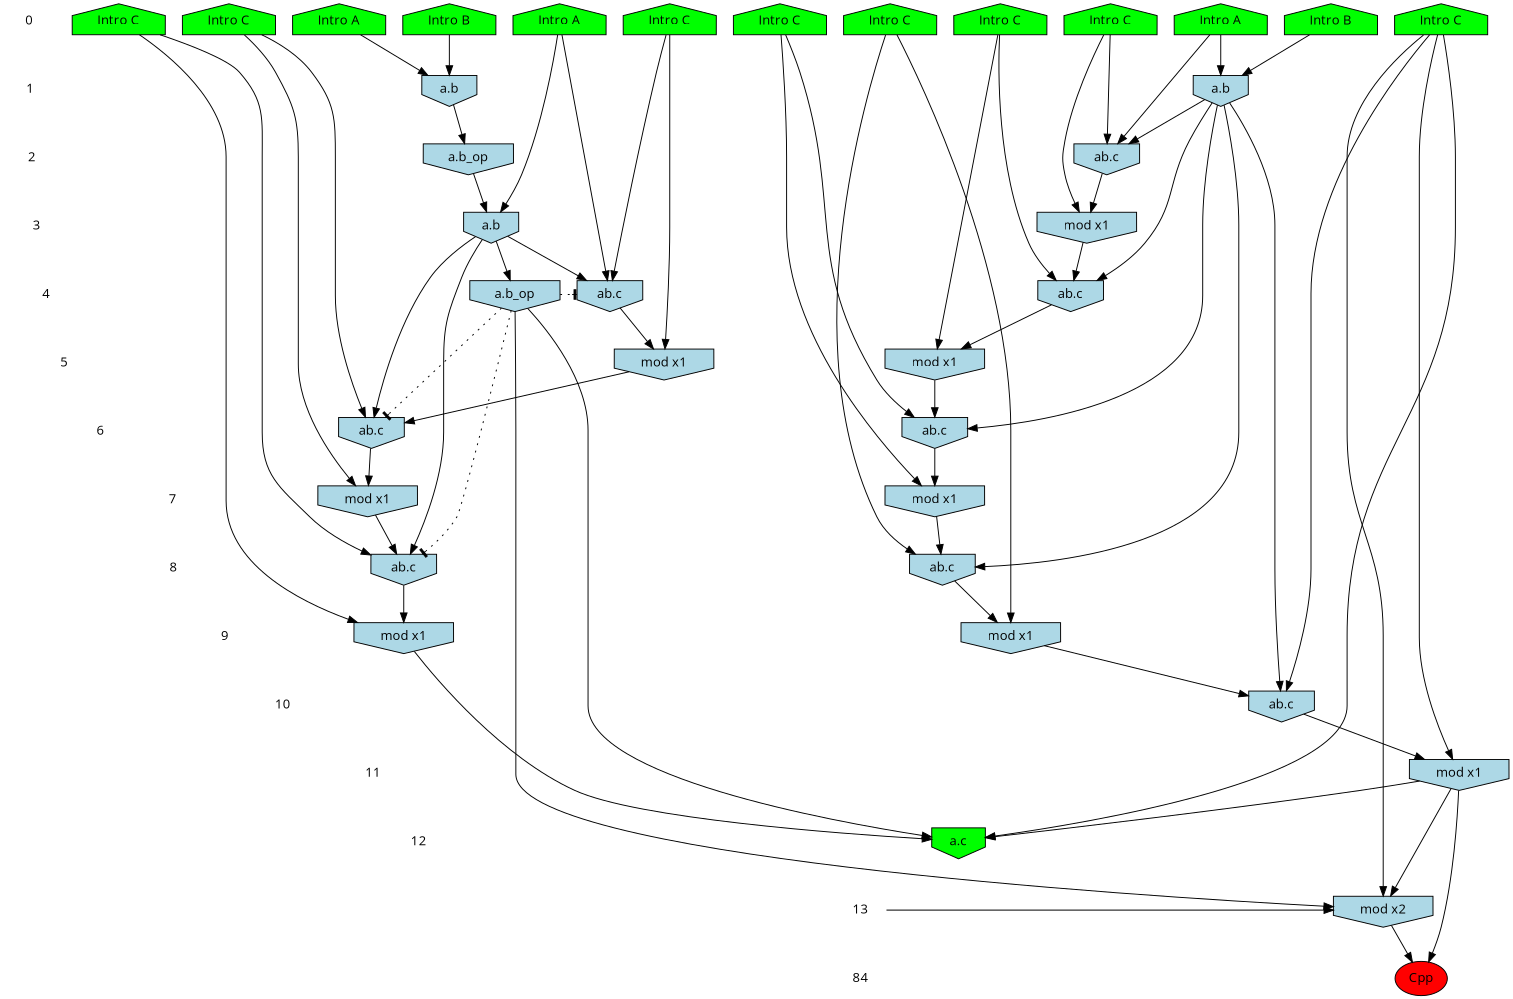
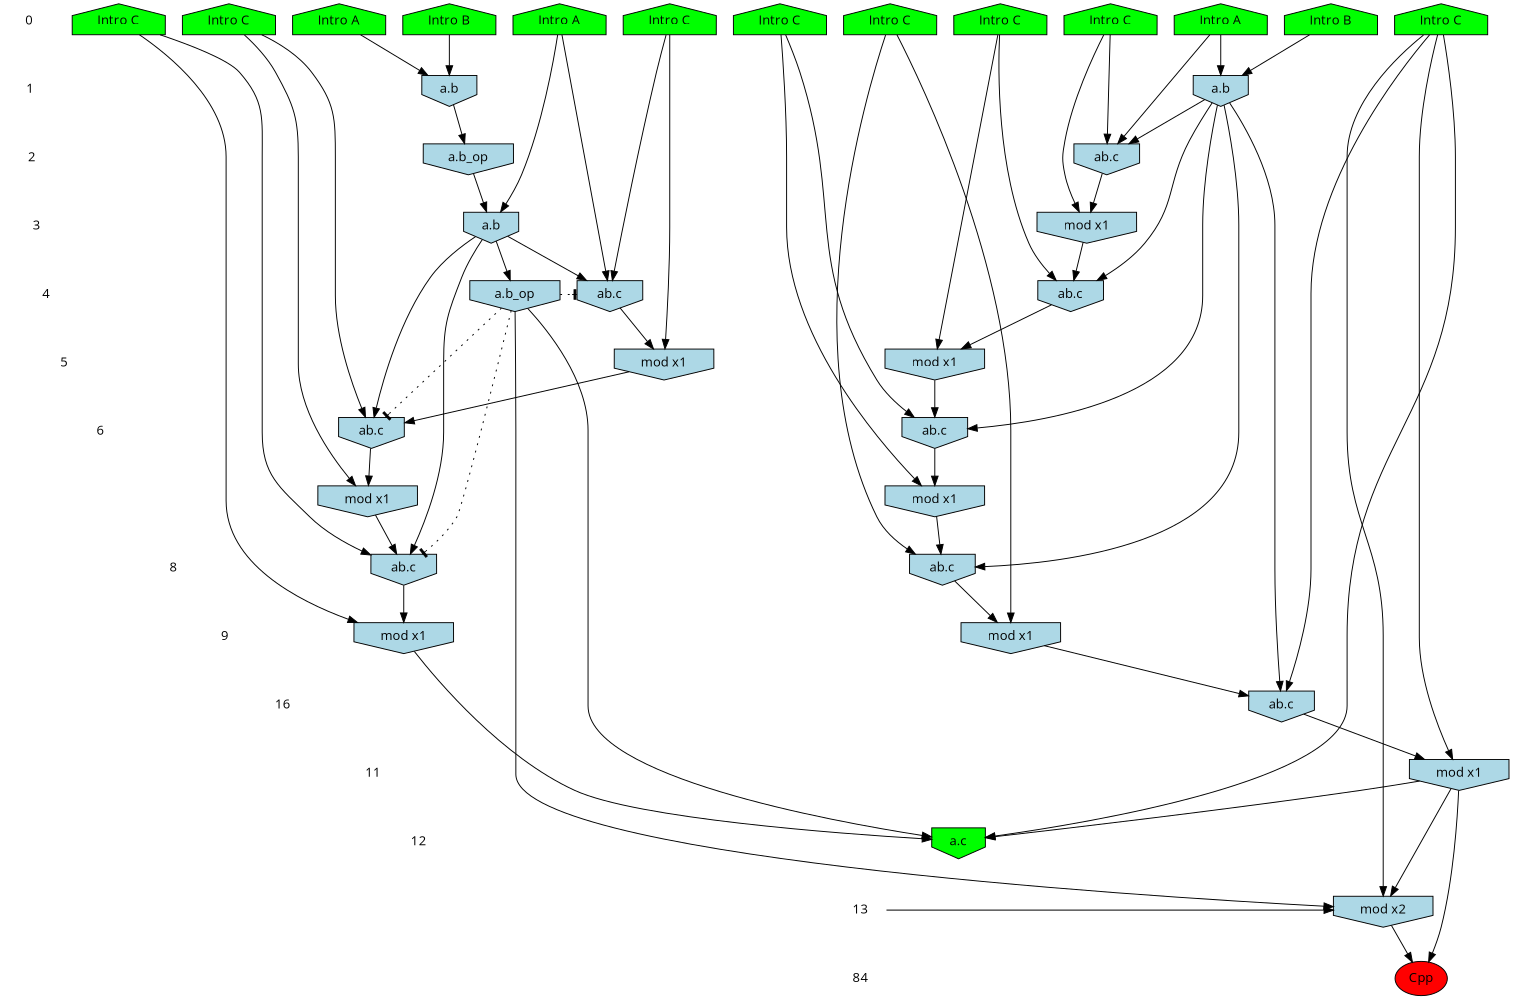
node "7": removed
node "10": label "10" -> "16"
